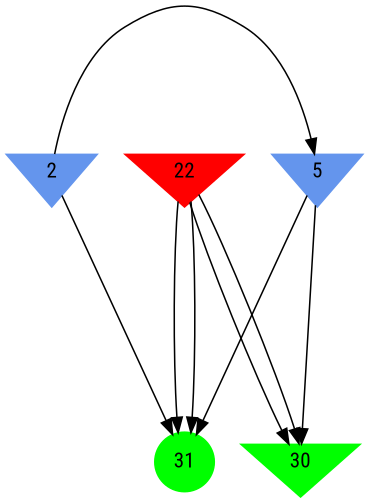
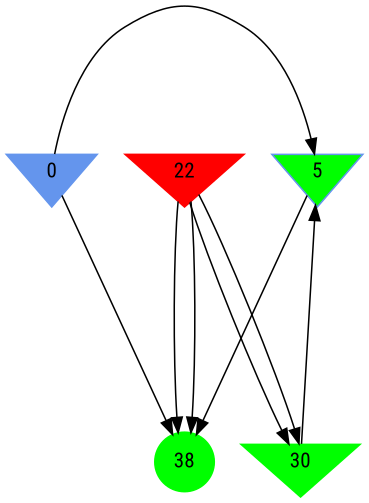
node "2": label "2" -> "0"
node "5": fillcolor cornflowerblue -> green
edge "5" -> "30": reversed
node "31": label "31" -> "38"
